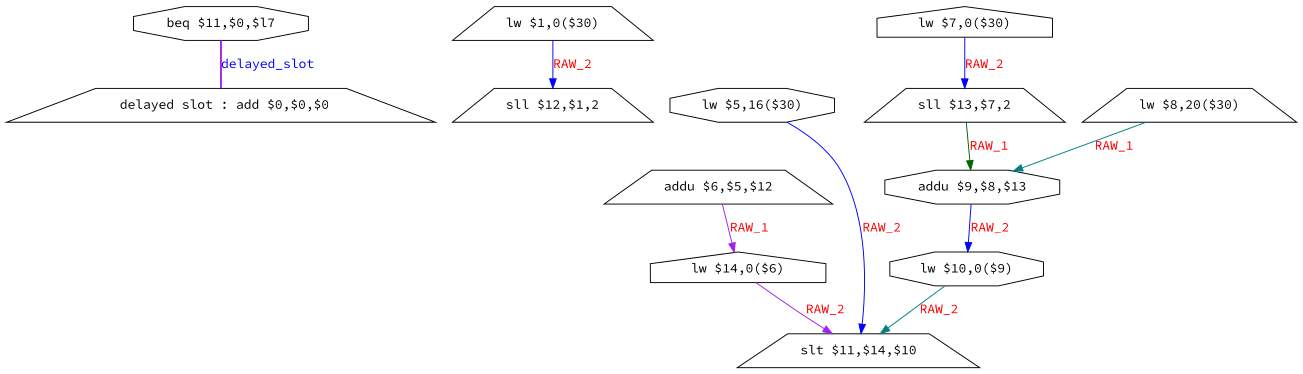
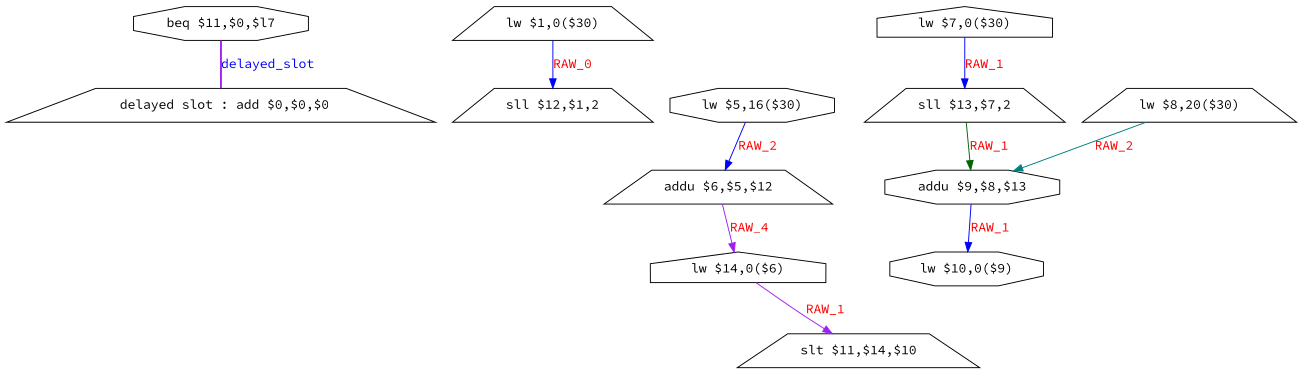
edge "lw $1,0($30)" -> "sll $12,$1,2": label "RAW_2" -> "RAW_0"
edge "lw $7,0($30)" -> "sll $13,$7,2": label "RAW_2" -> "RAW_1"
edge "lw $8,20($30)" -> "addu $9,$8,$13": label "RAW_1" -> "RAW_2"
edge "lw $5,16($30)" -> "slt $11,$14,$10": now "lw $5,16($30)" -> "addu $6,$5,$12"
edge "addu $6,$5,$12" -> "lw $14,0($6)": label "RAW_1" -> "RAW_4"
edge "addu $9,$8,$13" -> "lw $10,0($9)": label "RAW_2" -> "RAW_1"
edge "lw $10,0($9)" -> "slt $11,$14,$10": removed, label "RAW_2"
edge "lw $14,0($6)" -> "slt $11,$14,$10": label "RAW_2" -> "RAW_1"
